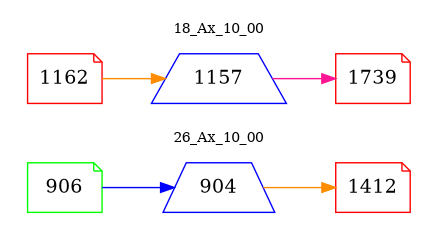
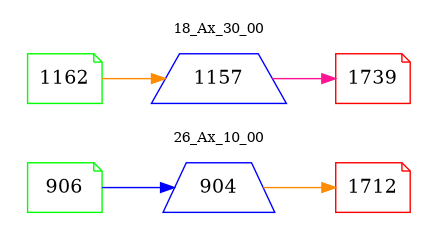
cluster "18_Ax_10_00": label "18_Ax_10_00" -> "18_Ax_30_00"
node "1162": color red -> green
node "1412": label "1412" -> "1712"
